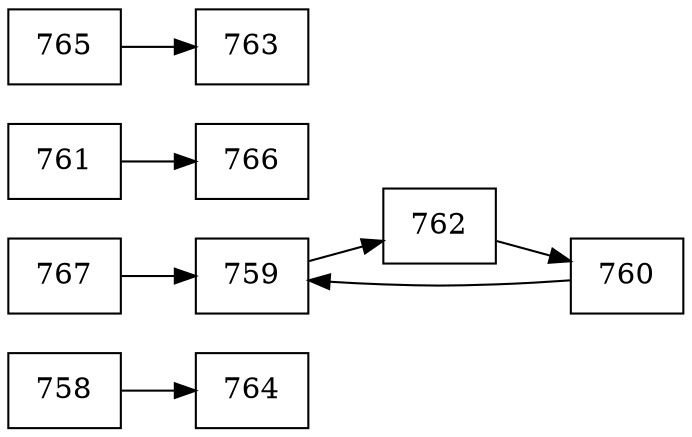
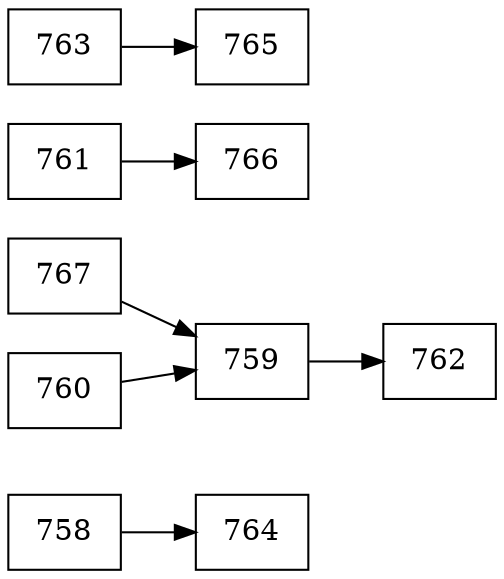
edge "765" -> "763": reversed
edge "762" -> "760": removed
